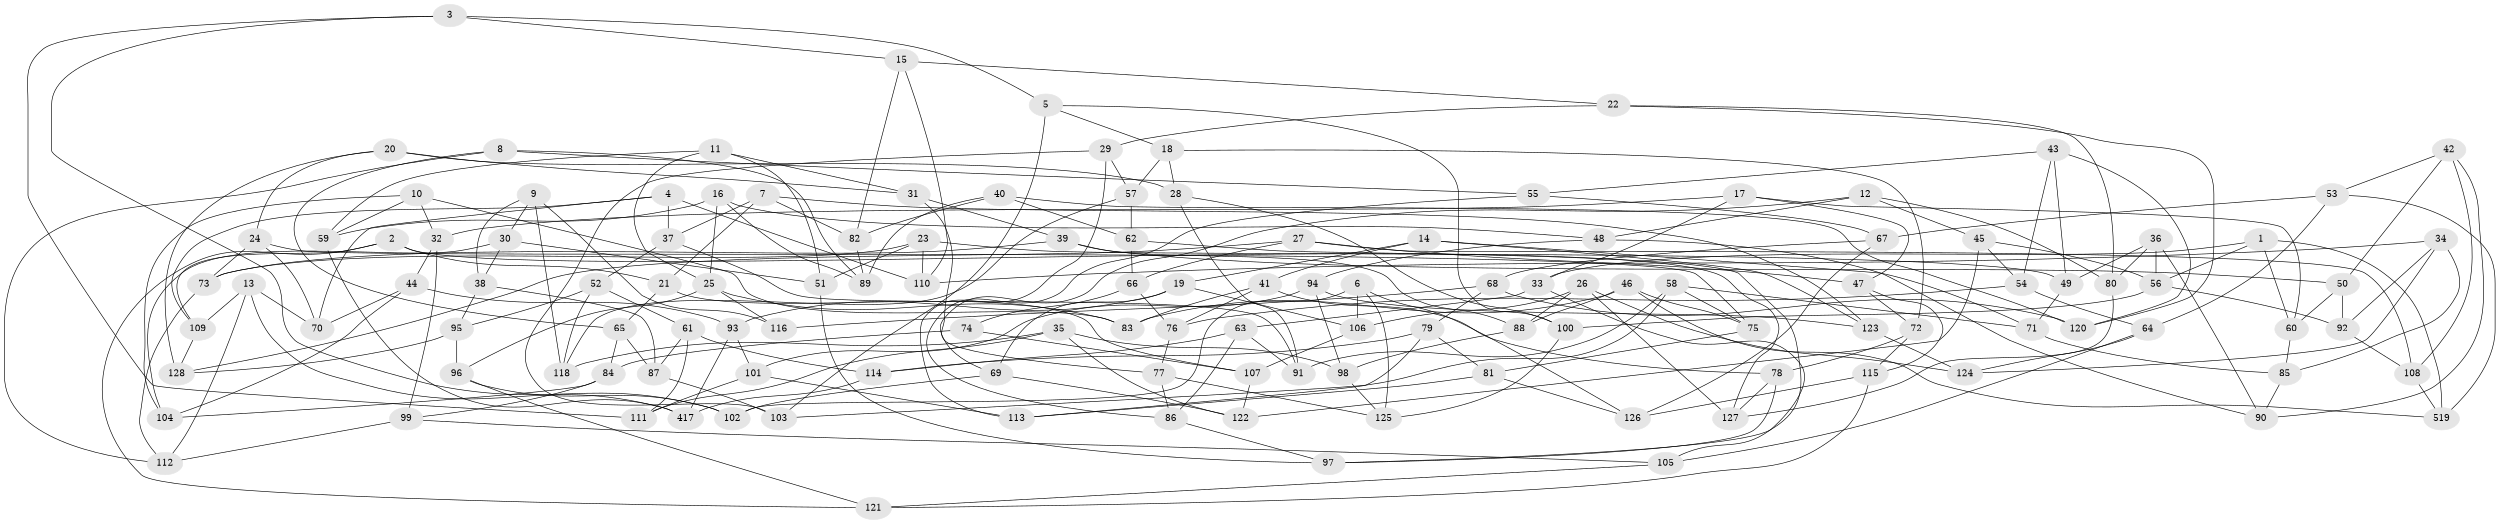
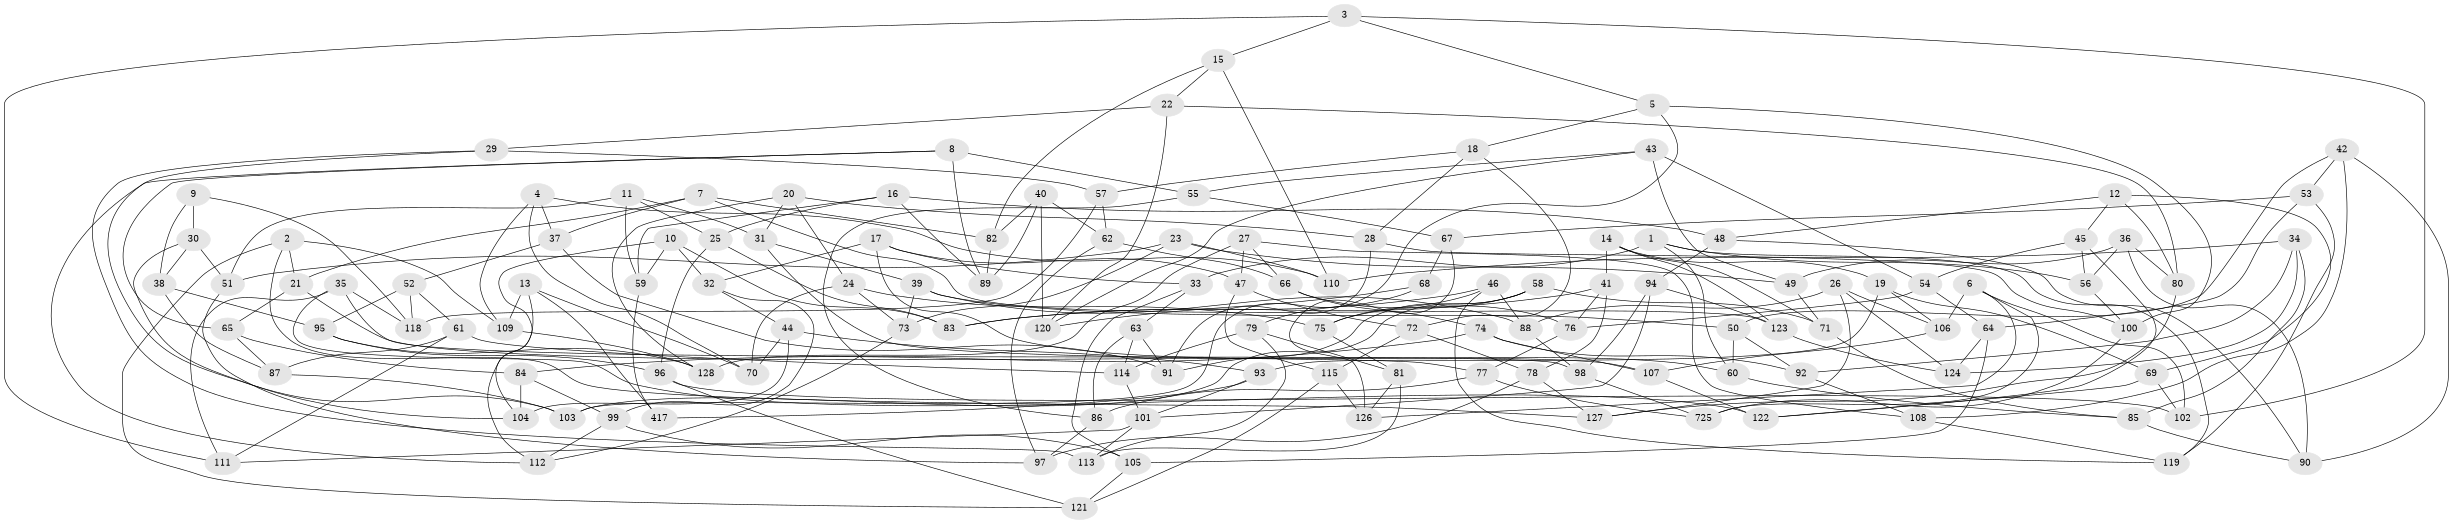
edge "56" -- "92": now "74" -- "92"
node "116": removed
edge "114" -- "417": now "114" -- "101"
node "125": label "125" -> "725"
node "519": label "519" -> "119"
